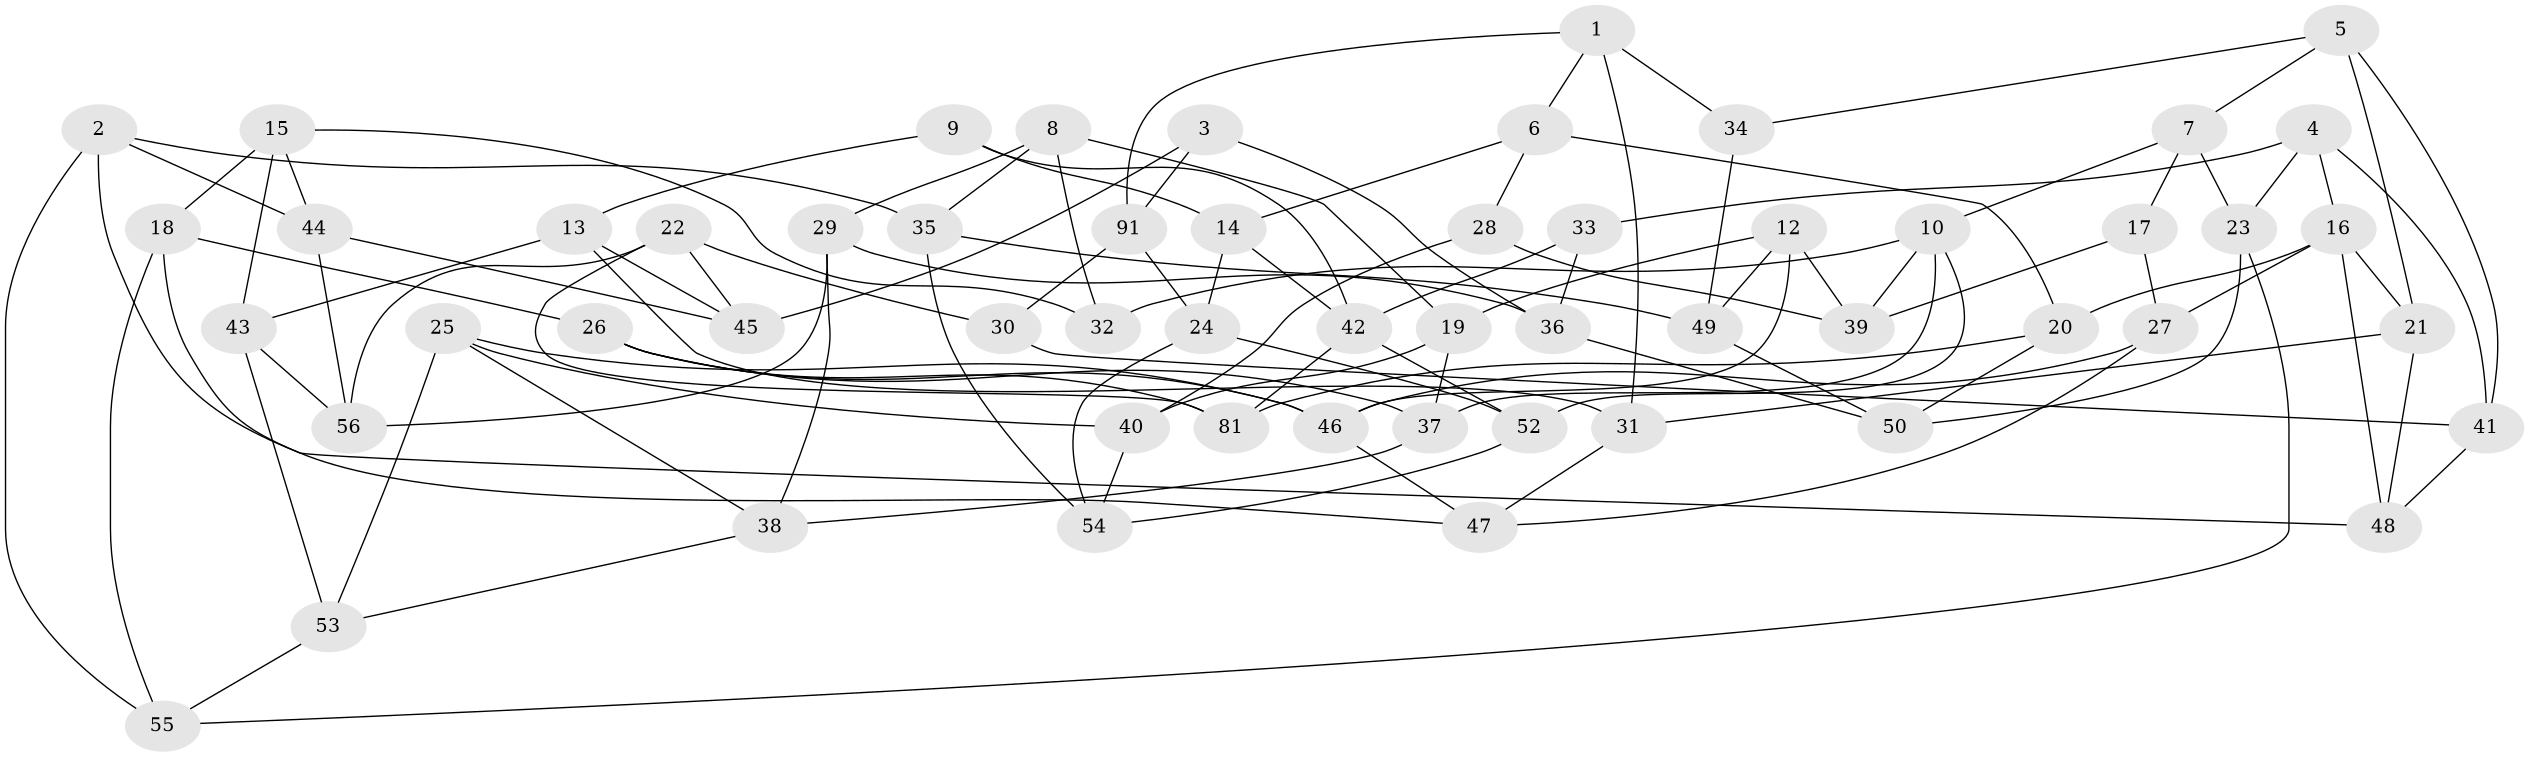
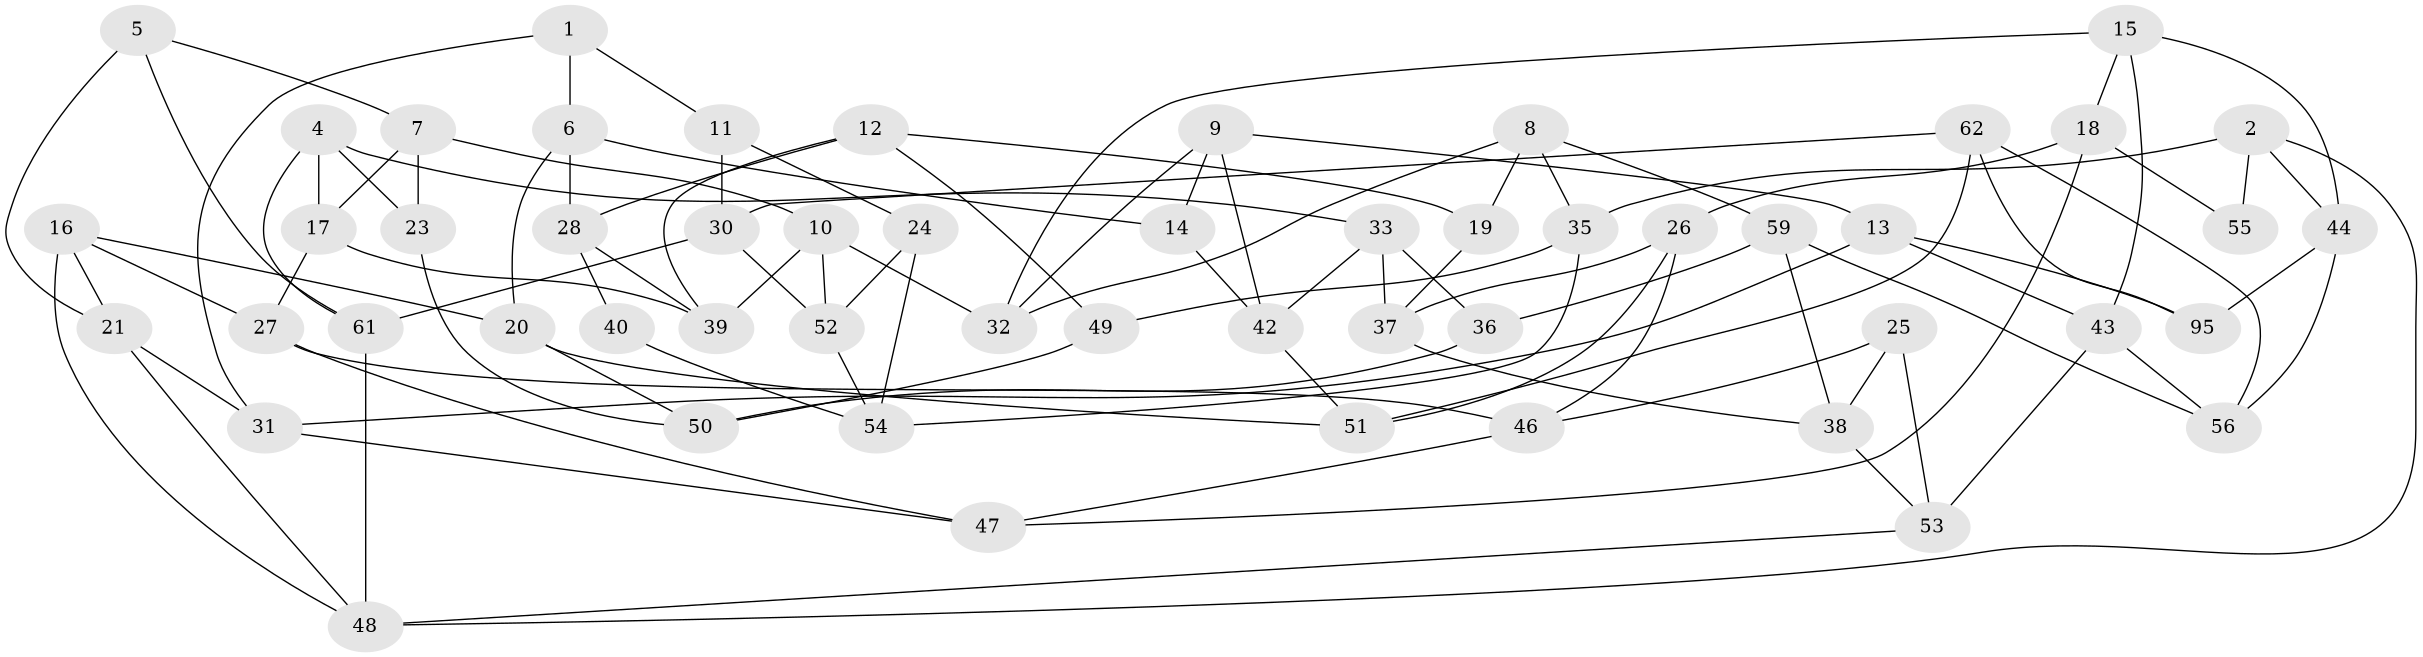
node "3": removed
node "34": removed
edge "4" -- "16": now "4" -- "17"
node "22": label "22" -> "62"
node "29": label "29" -> "59"
node "91": label "91" -> "11"
edge "9" -- "32": added
edge "14" -- "24": removed
node "45": label "45" -> "95"
edge "42" -- "52": now "30" -- "52"
edge "10" -- "37": now "33" -- "37"
edge "19" -- "40": removed
edge "12" -- "46": now "12" -- "28"
edge "25" -- "40": removed
node "81": label "81" -> "51"
node "41": label "41" -> "61"
edge "23" -- "55": removed
edge "53" -- "55": now "53" -- "48"
